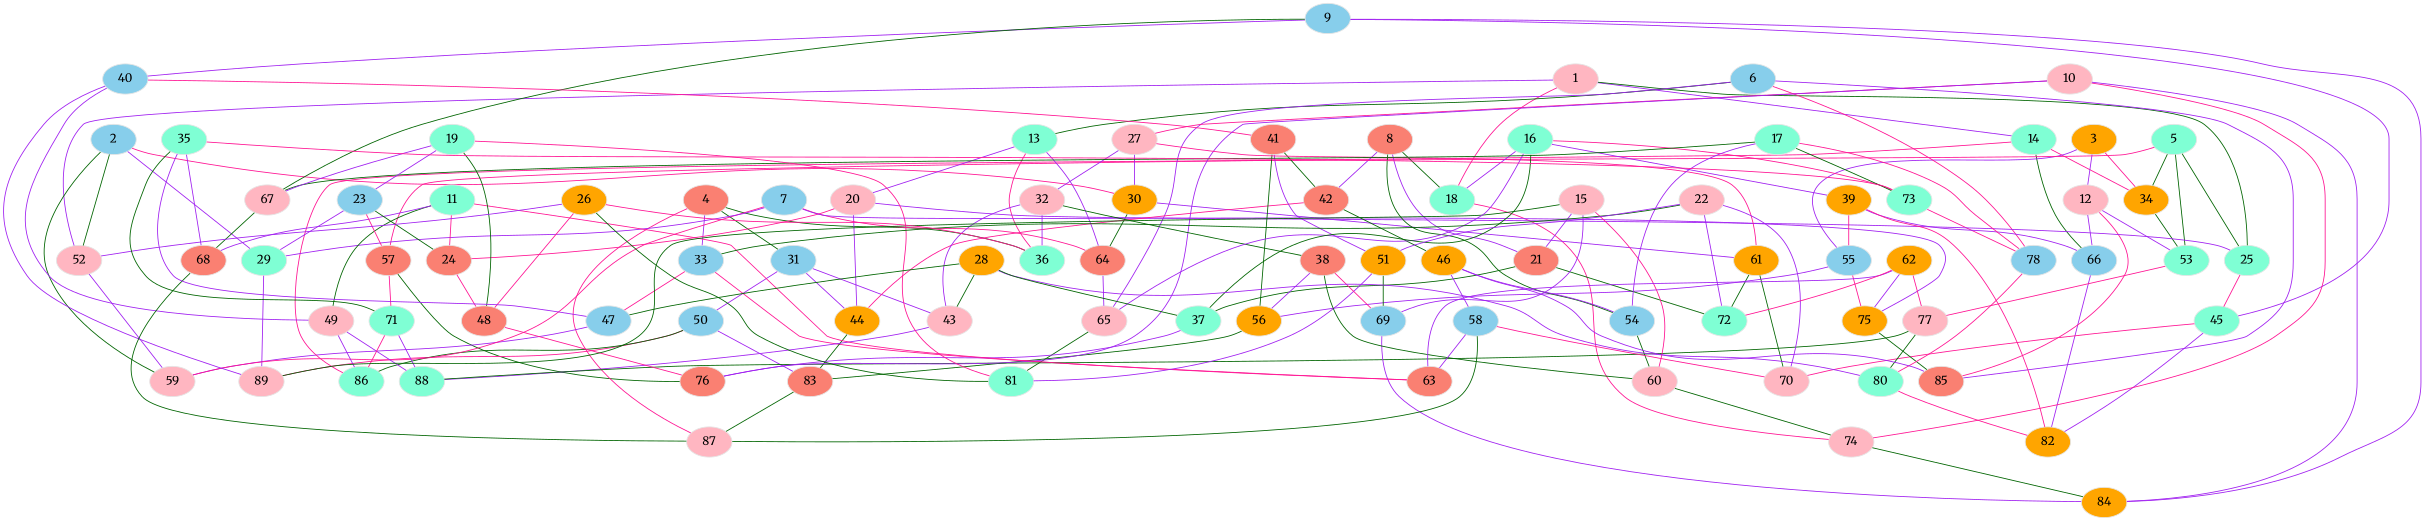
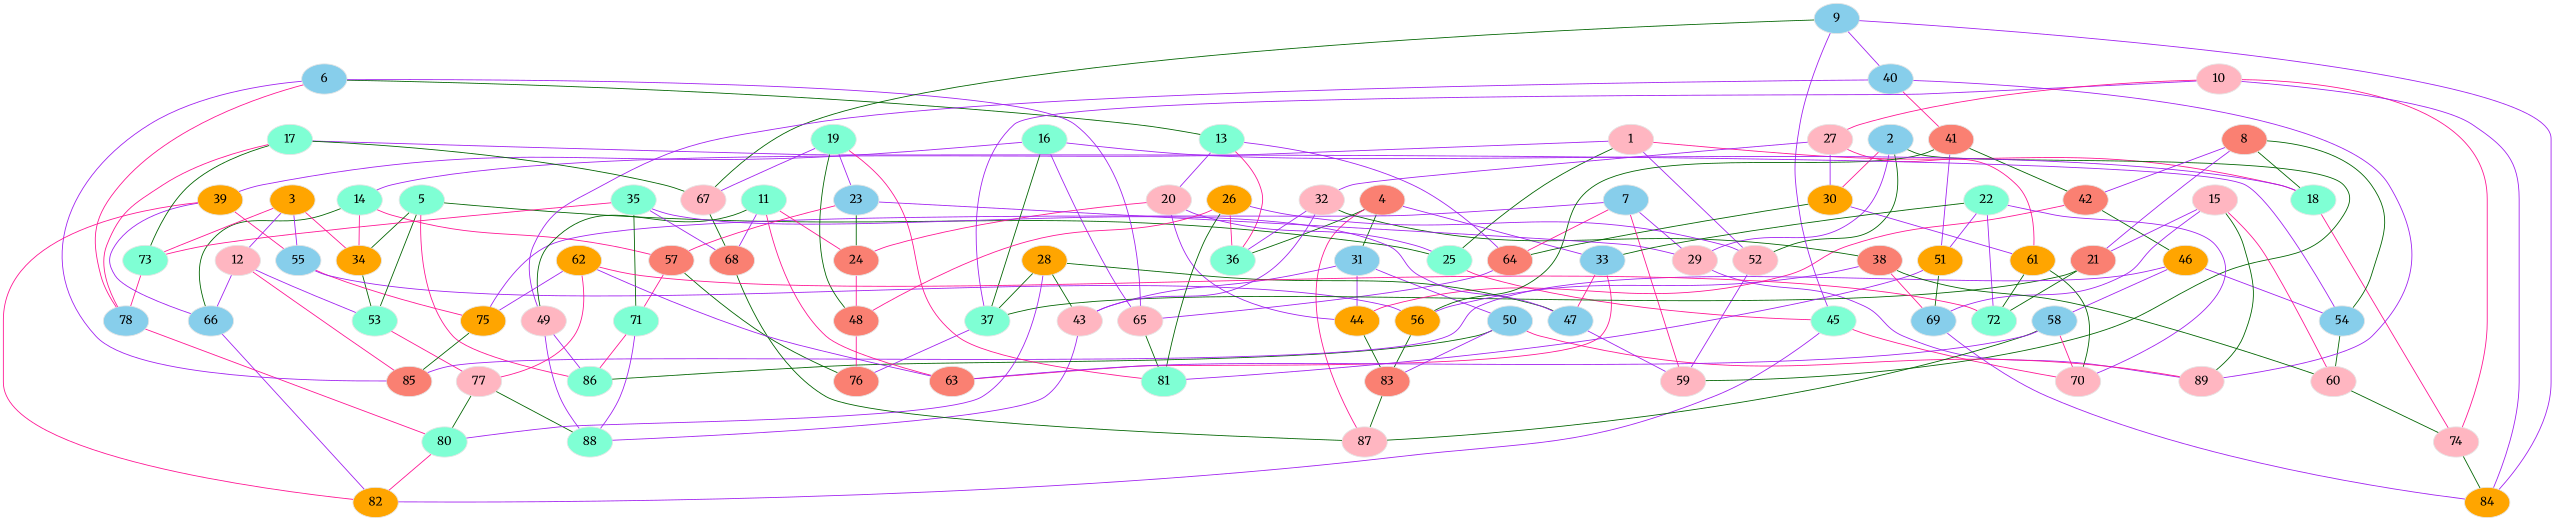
edge "16" -- "73": now "3" -- "73"
edge "10" -- "76": now "10" -- "37"
node "22": fillcolor lightpink -> aquamarine
node "29": fillcolor aquamarine -> lightpink
